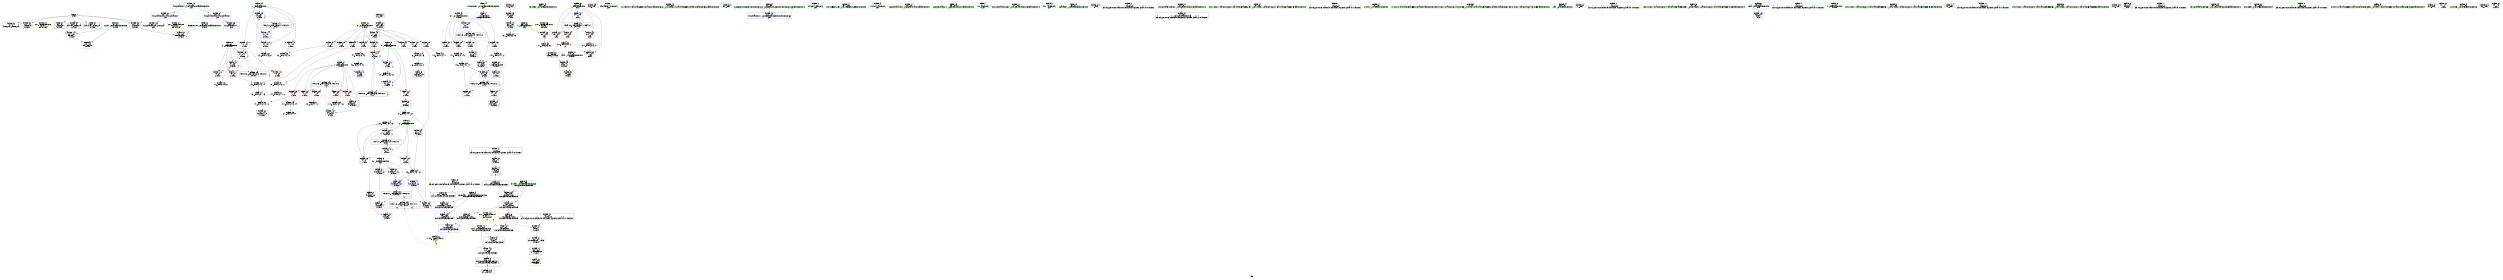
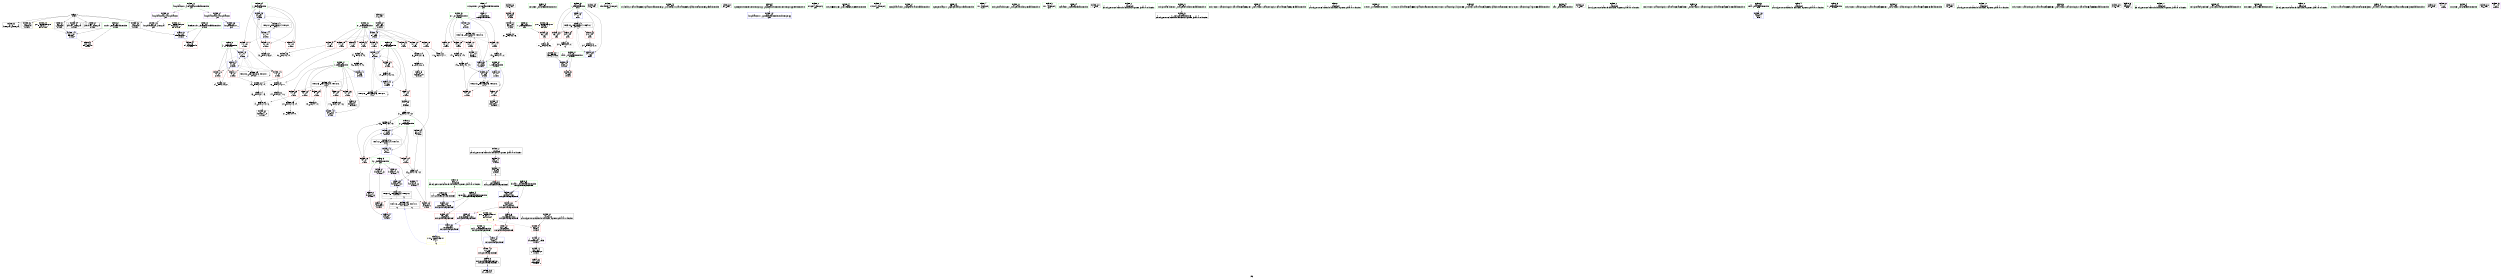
node "NodeID: 94": added
